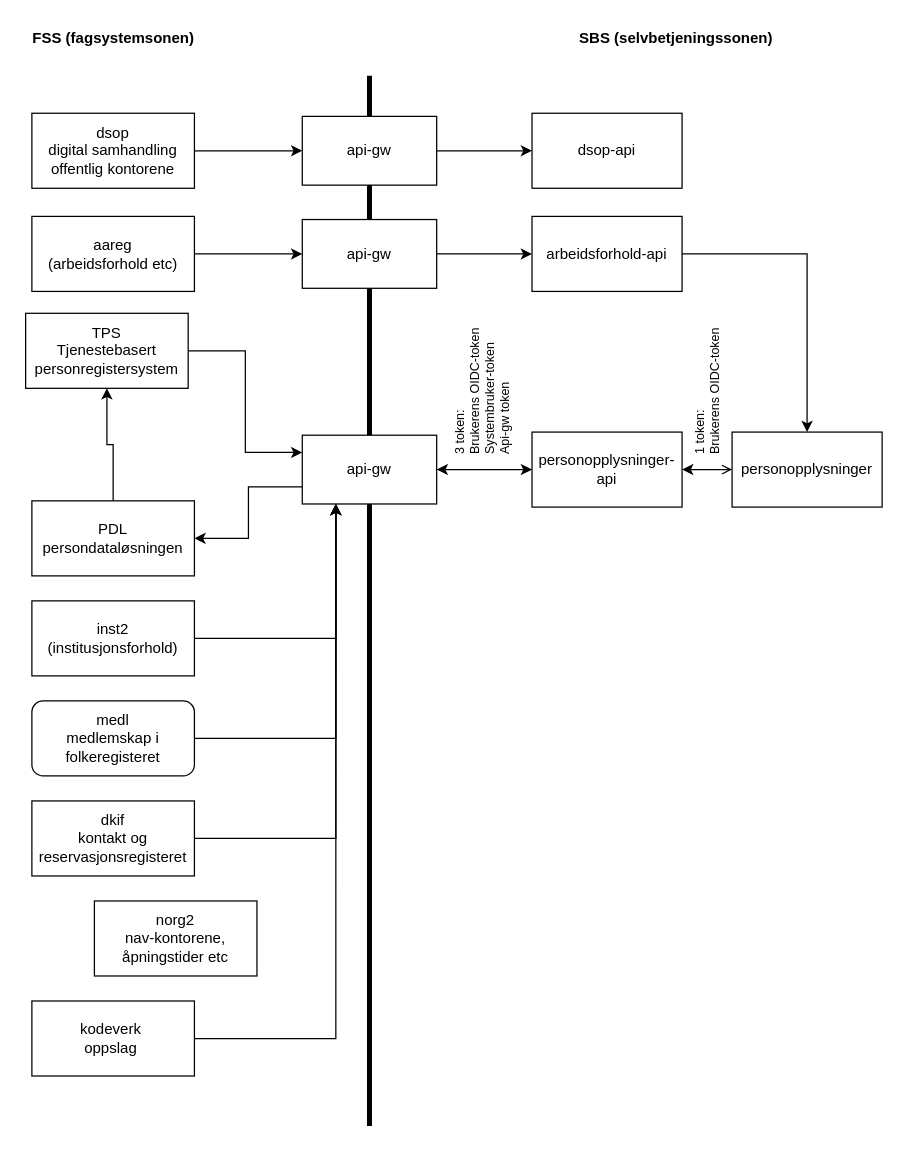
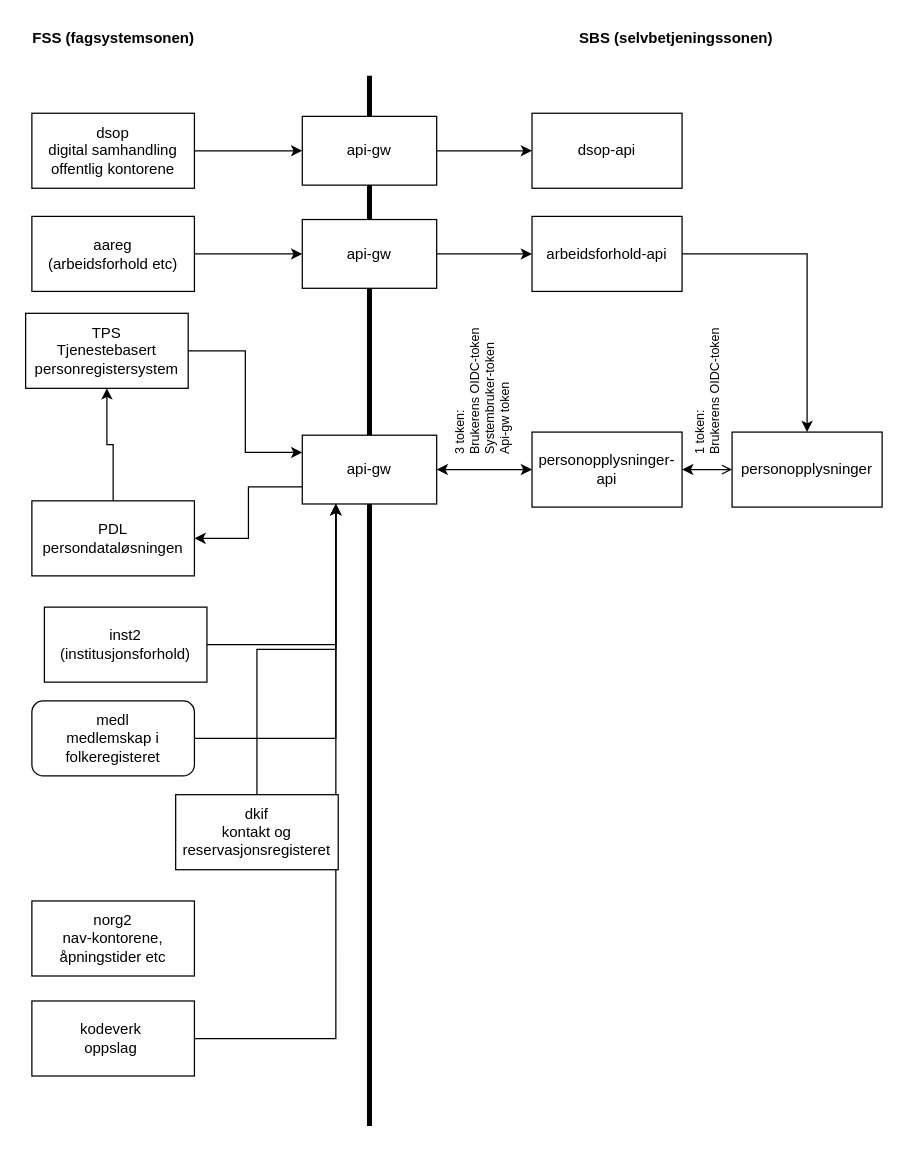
node "inst2 (institusjonsforhold)": moved (113, 638) -> (126, 644)
node "dkif kontakt og reservasjonsregisteret": moved (113, 838) -> (257, 832)
node "norg2 nav-kontorene, åpningstider etc": moved (176, 938) -> (113, 938)
